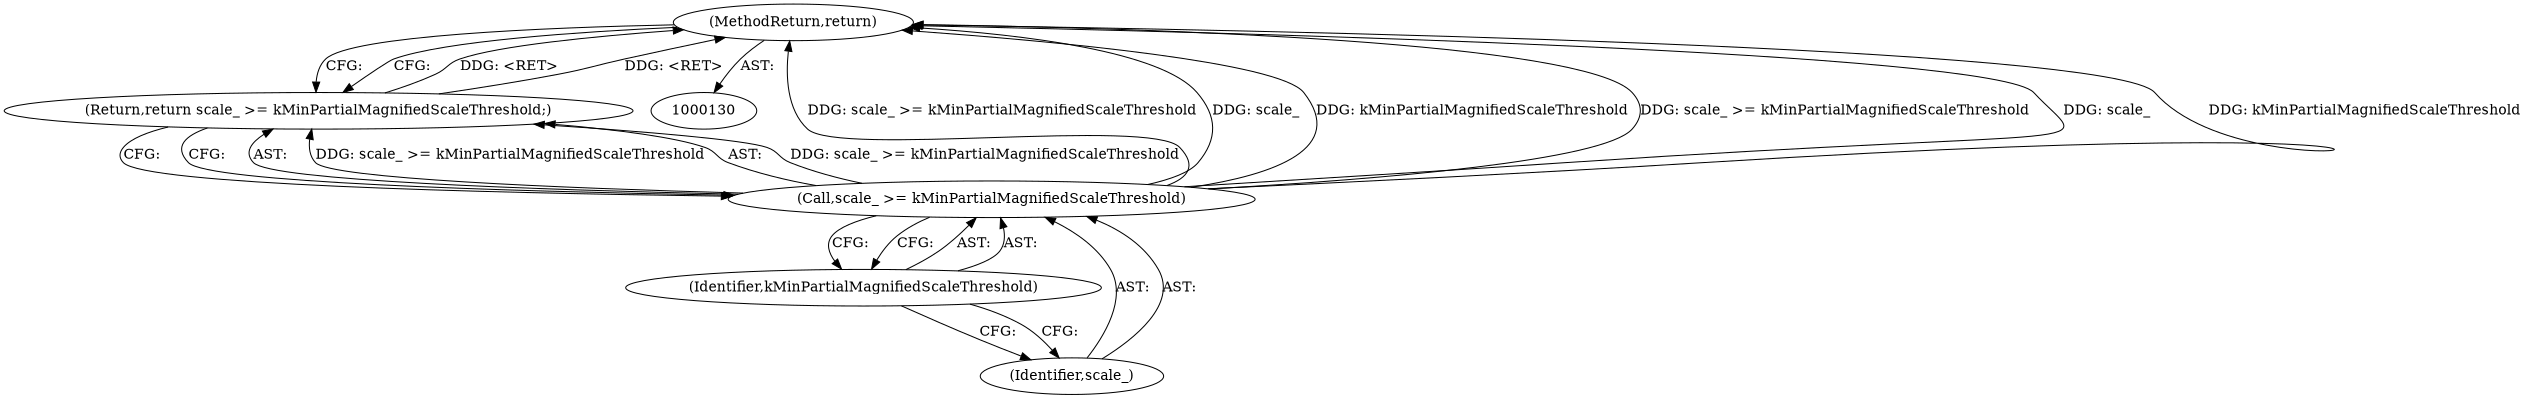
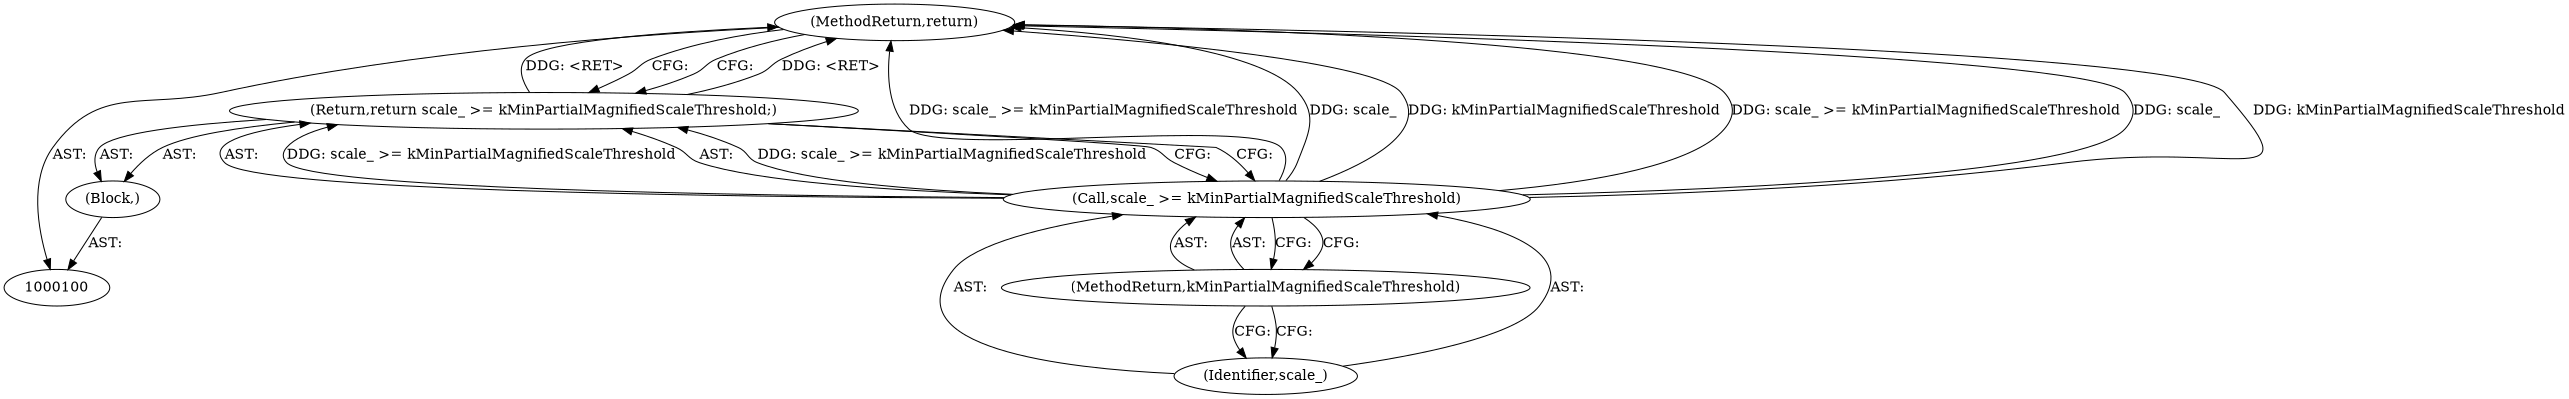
node "1000130": label "1000130" -> "1000100"
node "(Block,)": added
node "(Identifier,kMinPartialMagnifiedScaleThreshold)": label "(Identifier,kMinPartialMagnifiedScaleThreshold)" -> "(MethodReturn,kMinPartialMagnifiedScaleThreshold)"
